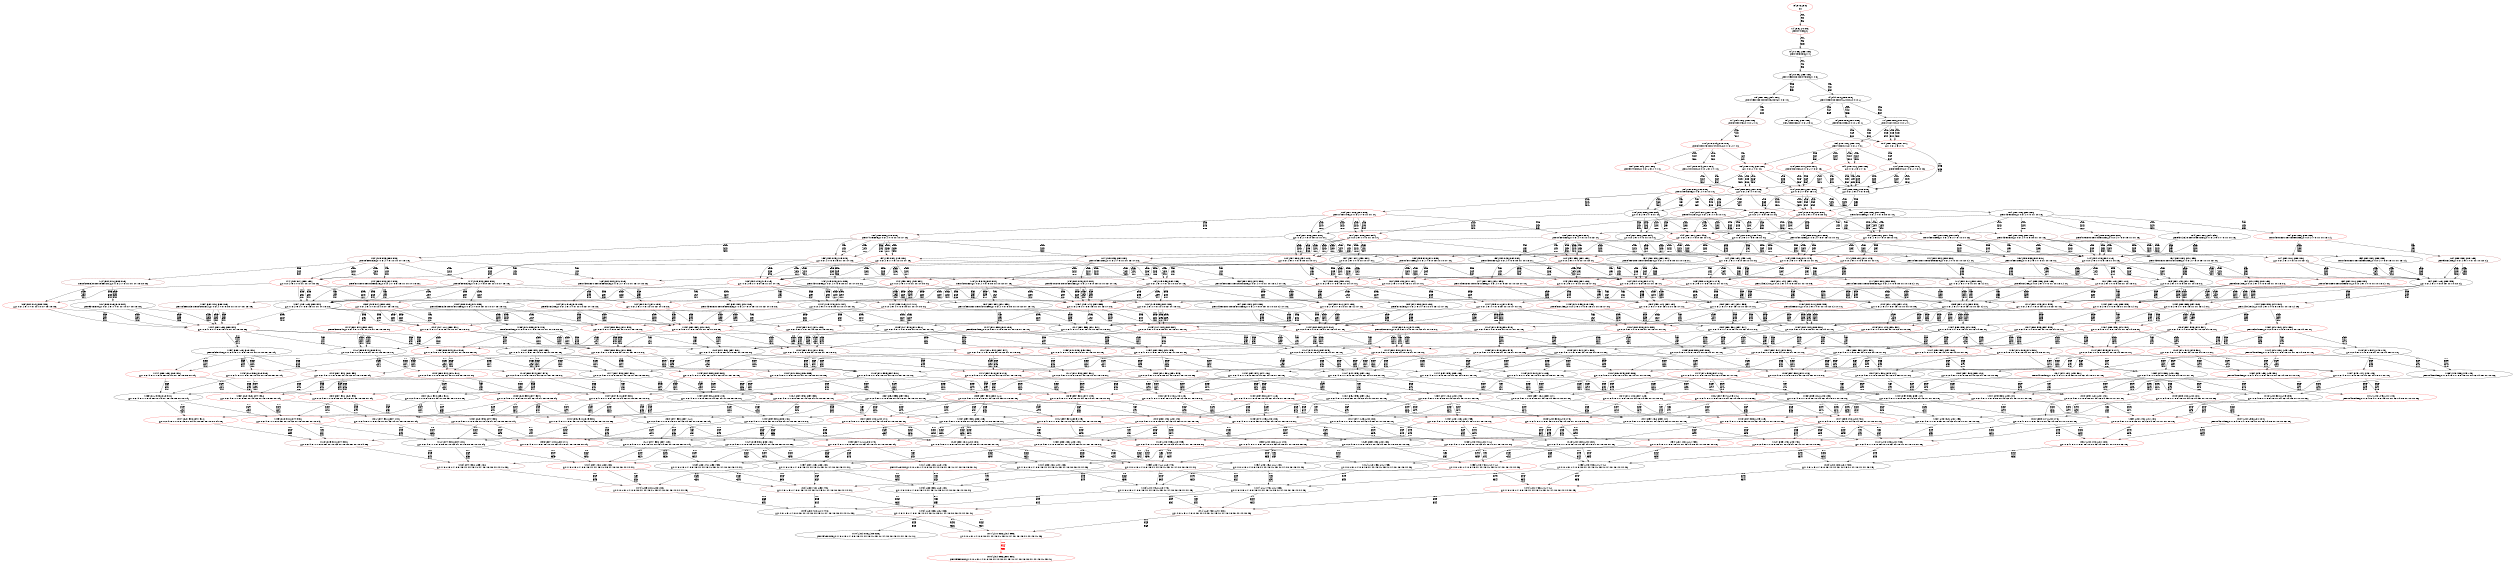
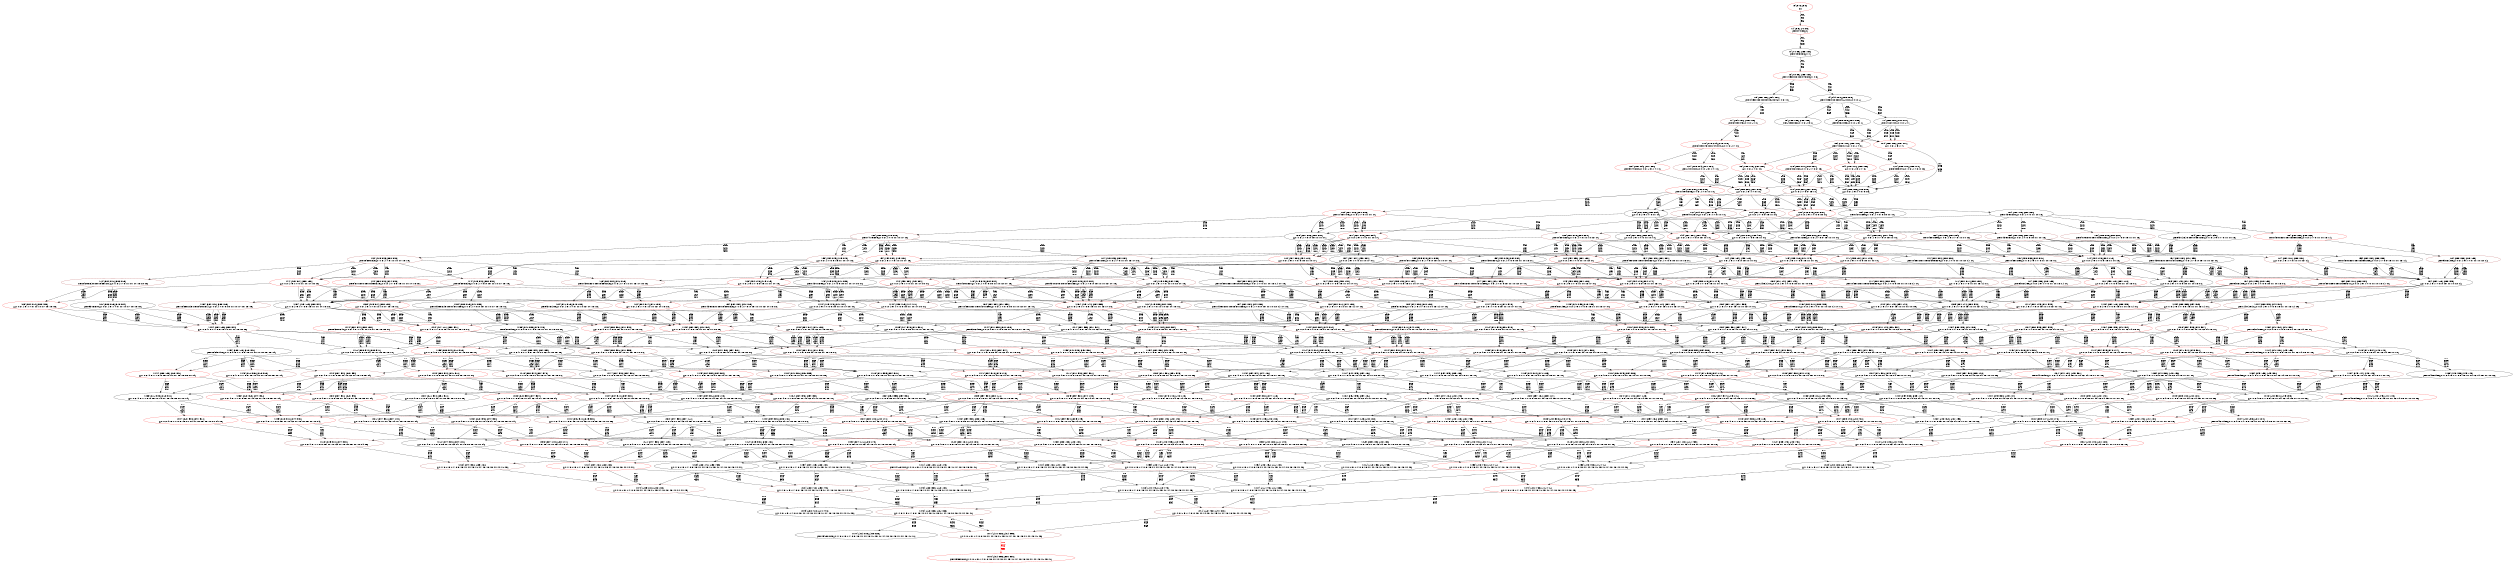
node "S3: [79, 99] [150, 188] {T0J1:150-188, T0J2:79-99}{1, 2, 3}": color black -> red
